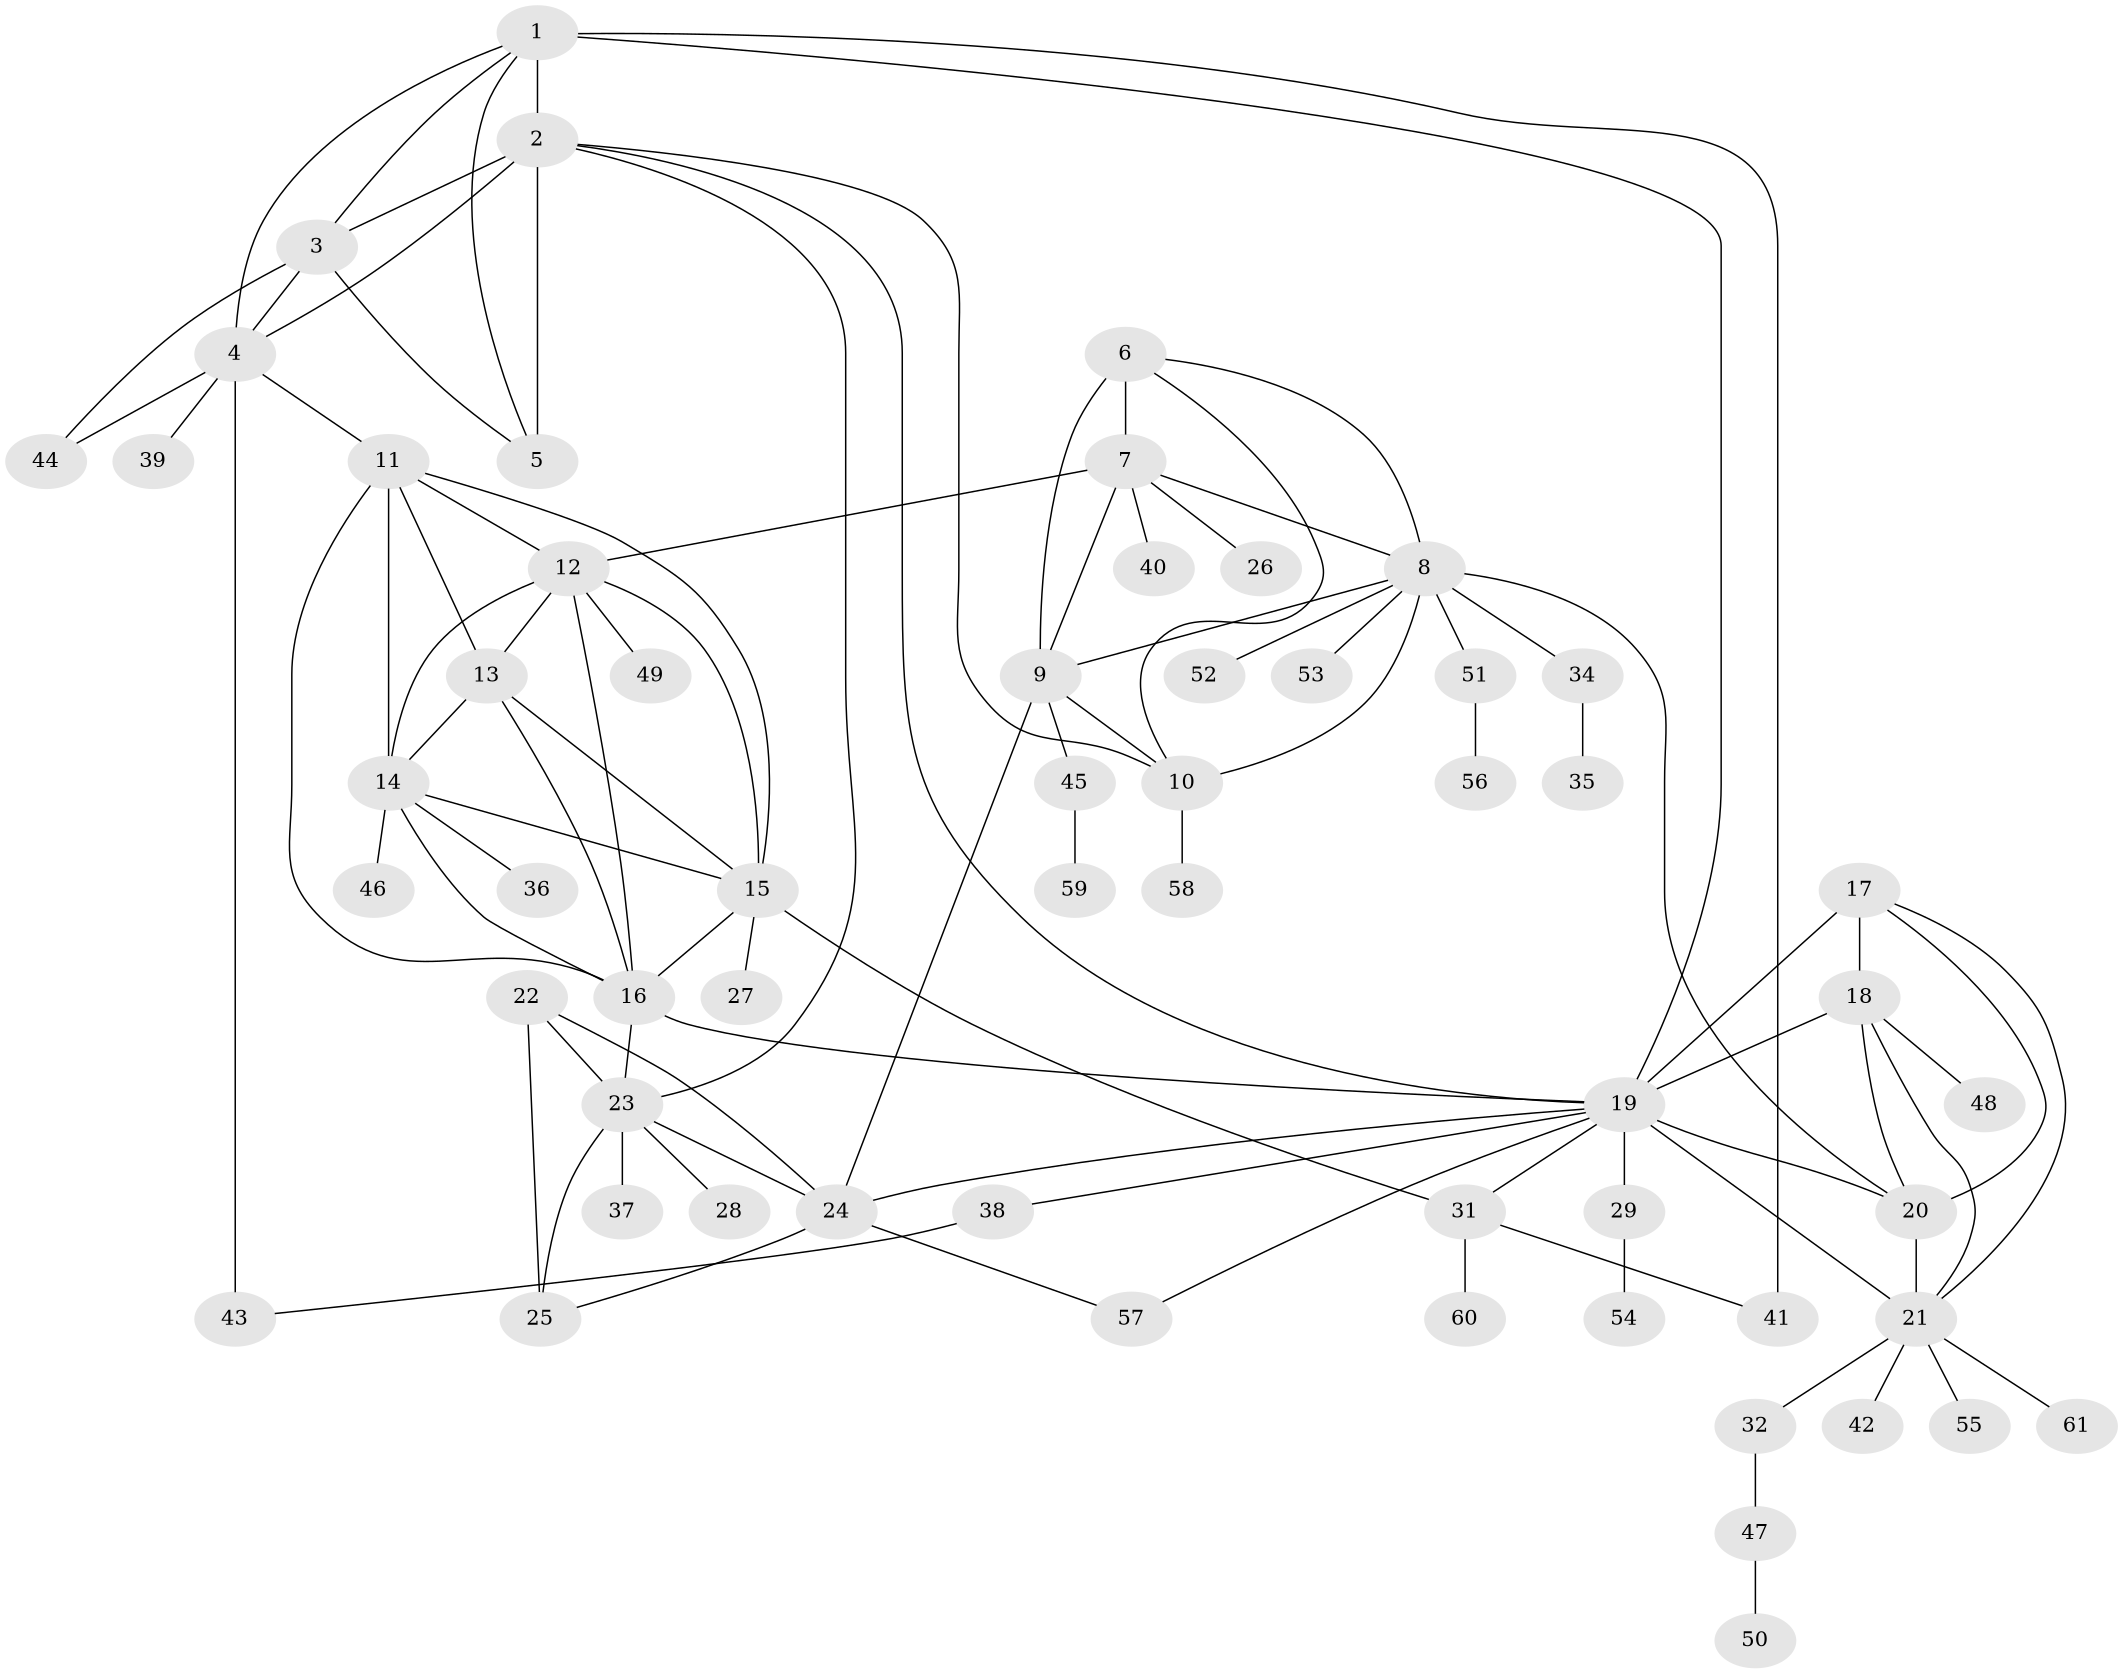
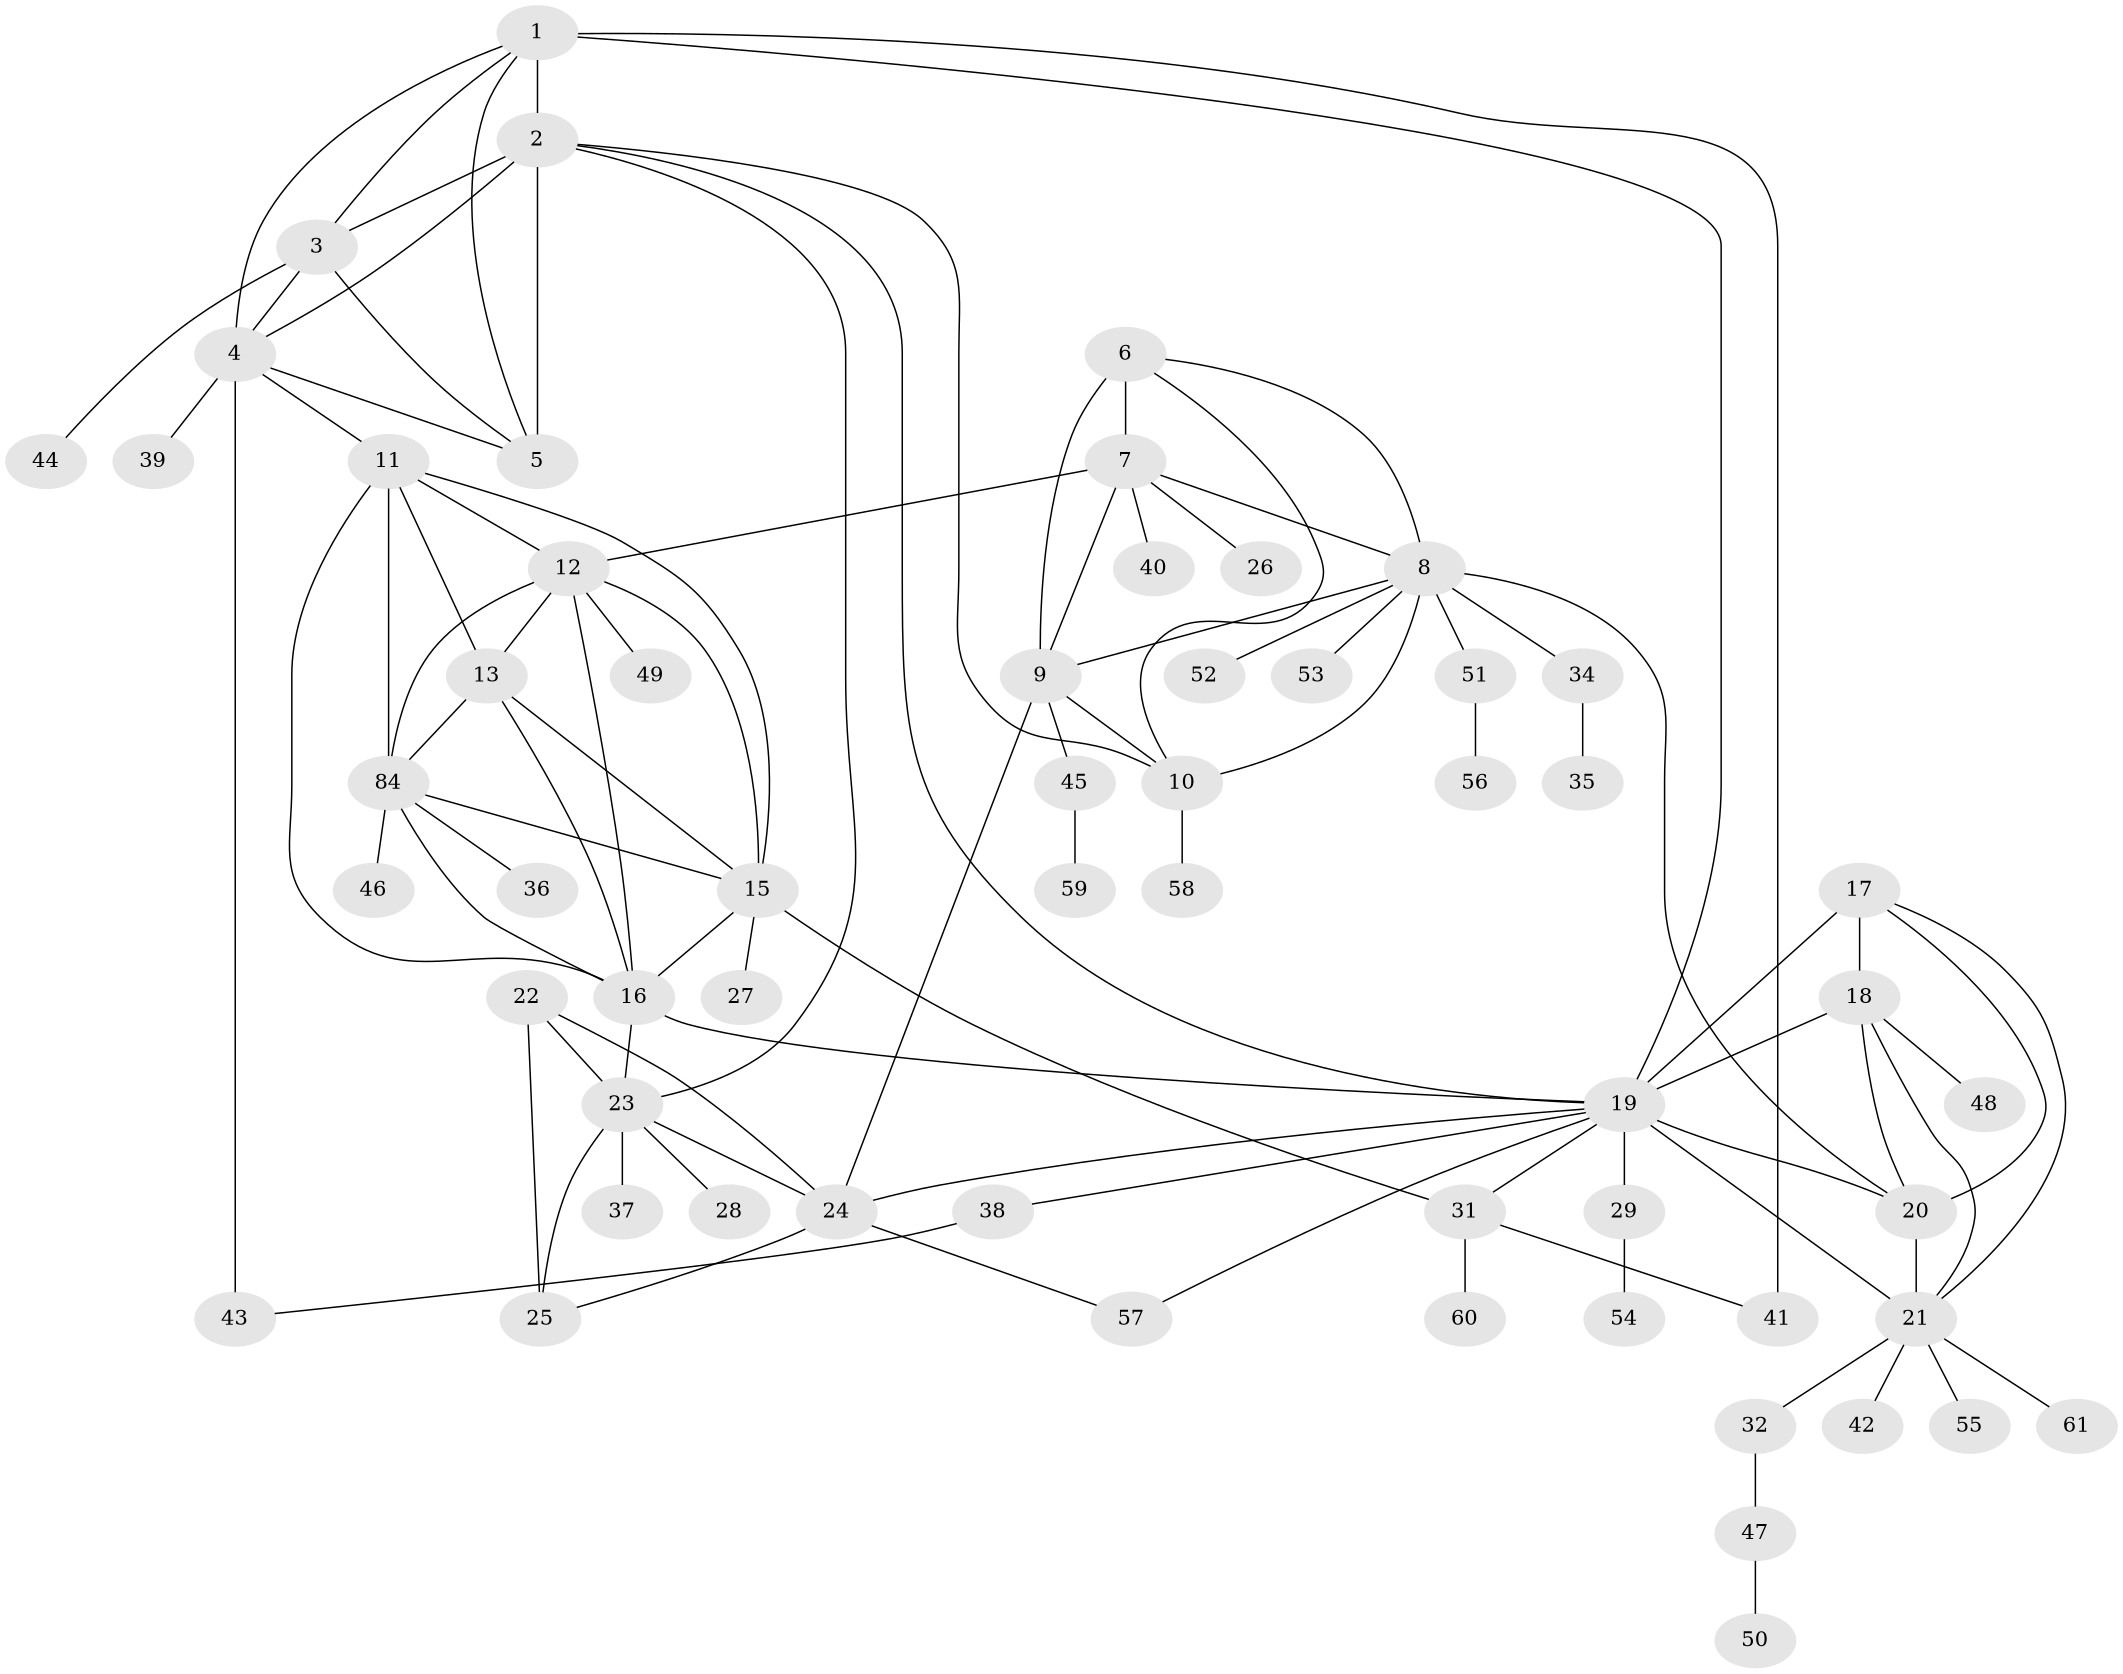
edge "4" -- "44": now "4" -- "5"
node "14": label "14" -> "84"
